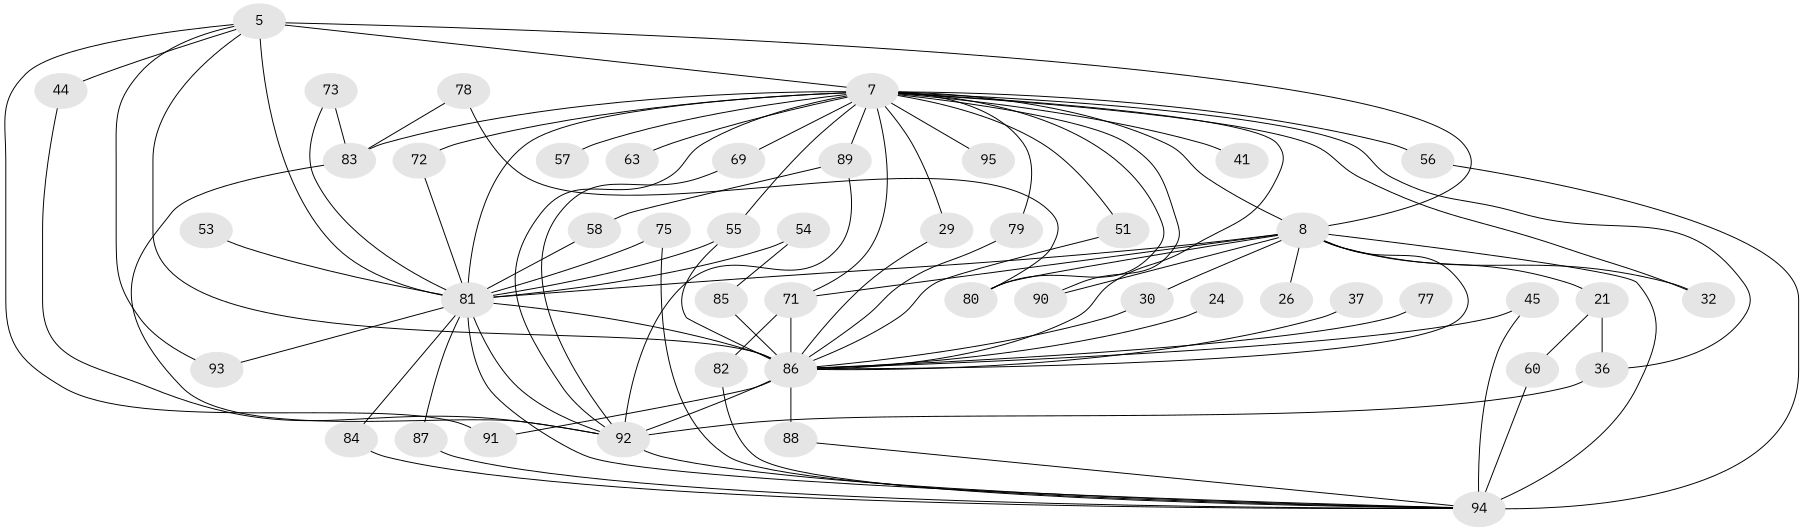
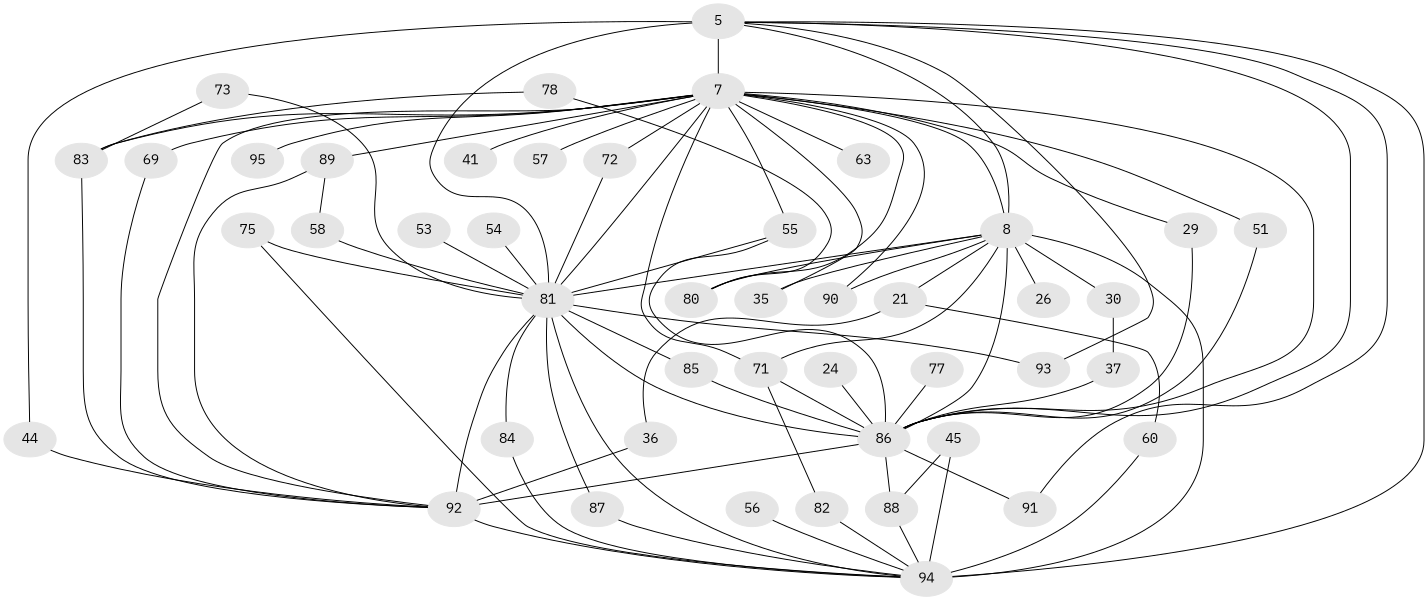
edge "7" -- "56": removed
edge "7" -- "36": removed
edge "5" -- "94": added
node "79": removed
edge "54" -- "85": now "81" -- "85"
node "32": label "32" -> "35"
edge "45" -- "86": now "45" -- "88"
edge "30" -- "86": now "30" -- "37"
